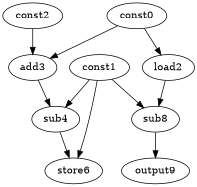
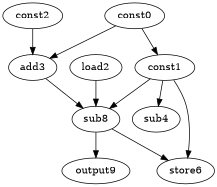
edge "const0" -> "load2": now "const0" -> "const1"
edge "add3" -> "sub4": now "add3" -> "sub8"
edge "sub4" -> "store6": now "sub8" -> "store6"
